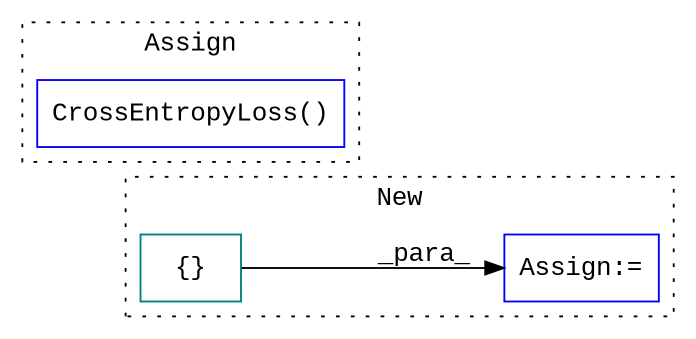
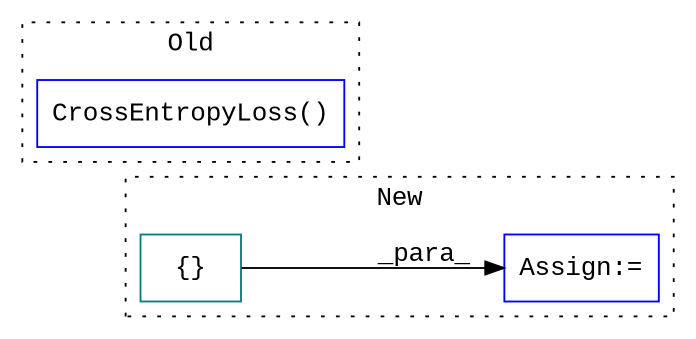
cluster "Assign": label "Assign" -> "Old"
